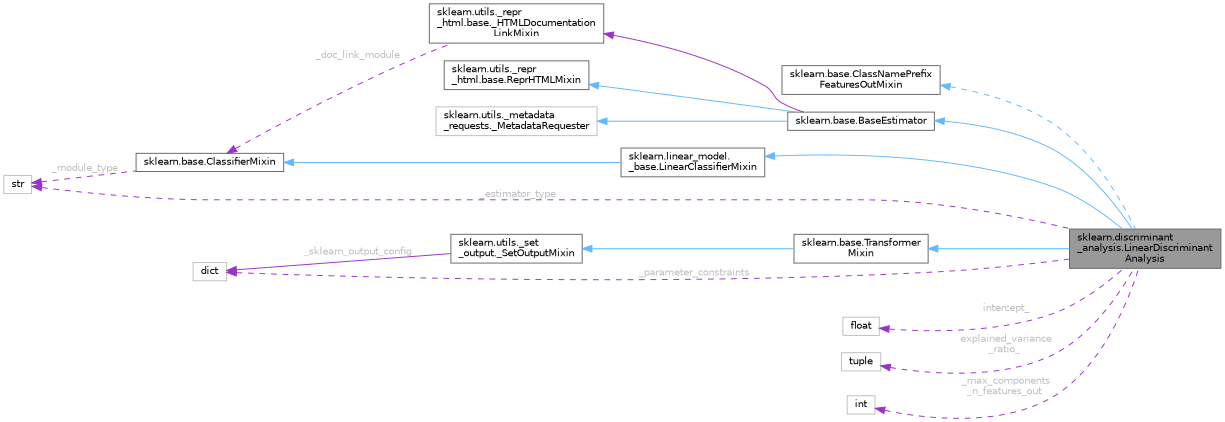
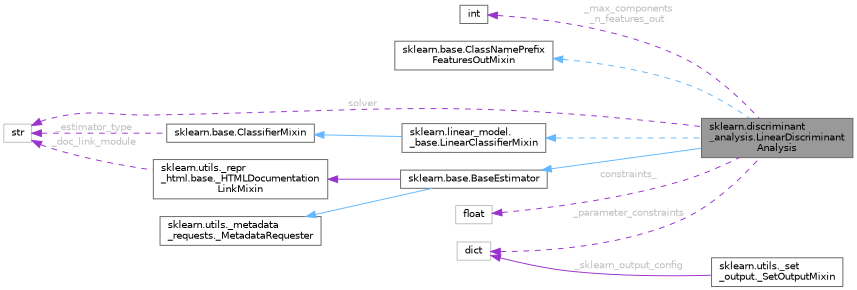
node "sklearn.utils._repr _html.base.ReprHTMLMixin": removed
edge "sklearn.utils._repr _html.base._HTMLDocumentation LinkMixin" -> "sklearn.base.ClassifierMixin": now "sklearn.utils._repr _html.base._HTMLDocumentation LinkMixin" -> "str"
node "sklearn.utils._metadata _requests._MetadataRequester": color grey75 -> gray40
edge "sklearn.discriminant _analysis.LinearDiscriminant Analysis" -> "sklearn.linear_model. _base.LinearClassifierMixin": style solid -> dashed
edge "sklearn.base.ClassifierMixin" -> "str": label " _module_type" -> " _estimator_type"
edge "sklearn.discriminant _analysis.LinearDiscriminant Analysis" -> "str": label " _estimator_type" -> " solver"
node "sklearn.base.Transformer Mixin": removed
edge "sklearn.discriminant _analysis.LinearDiscriminant Analysis" -> "float": label " intercept_" -> " constraints_"
node "tuple": removed
node "int": color grey75 -> gray40
